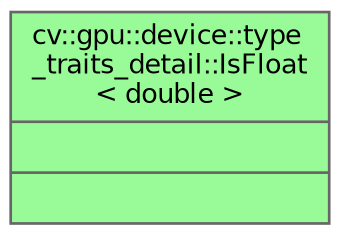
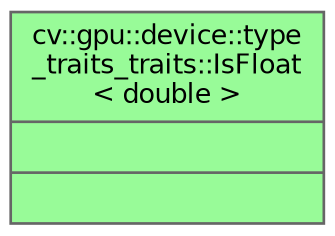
node "cv::gpu::device::type": text "_traits_detail::IsFloat" -> "_traits_traits::IsFloat"
